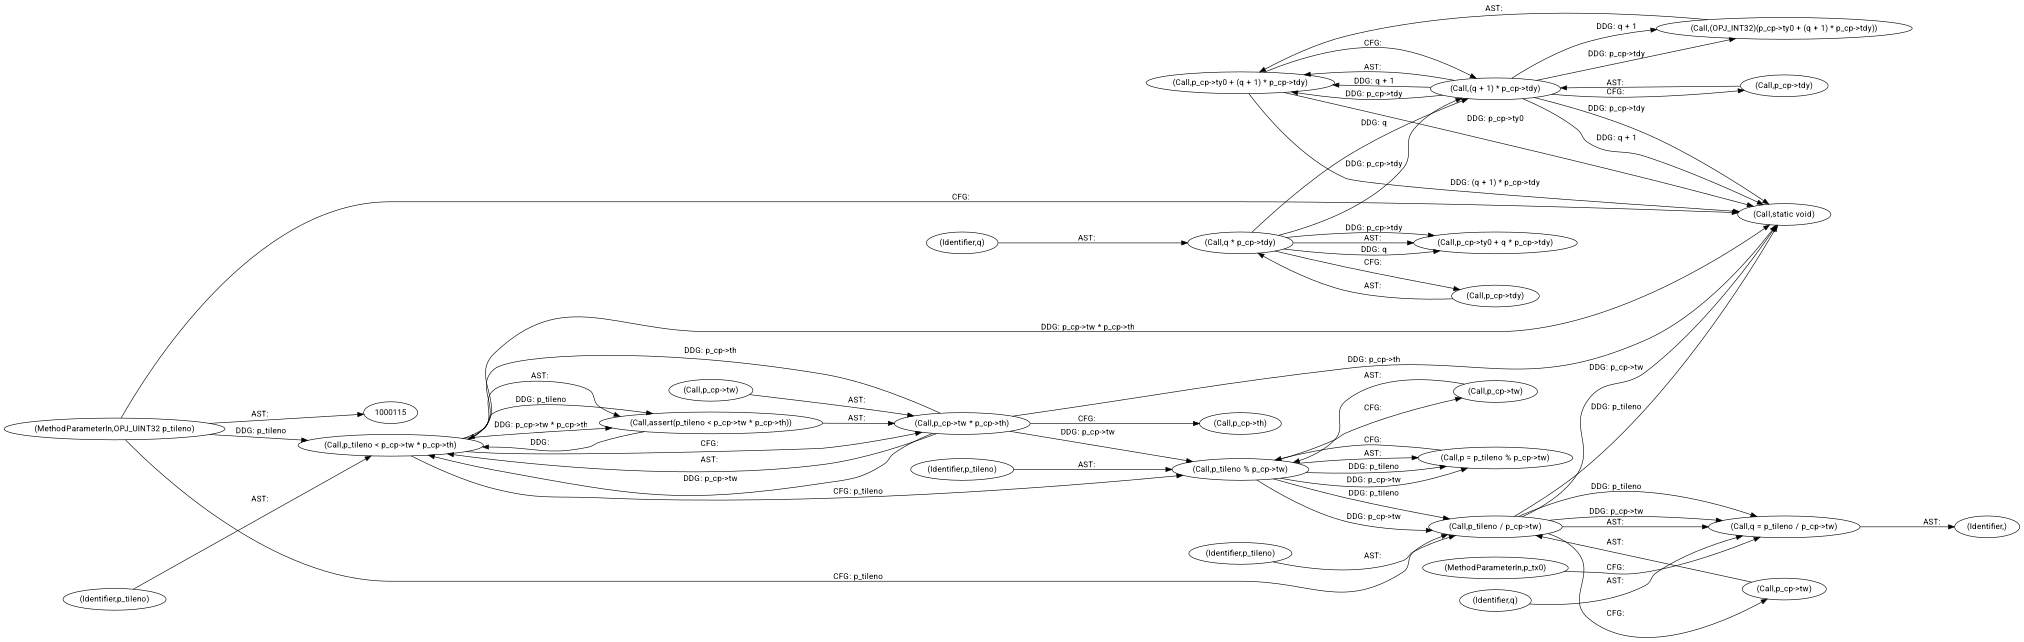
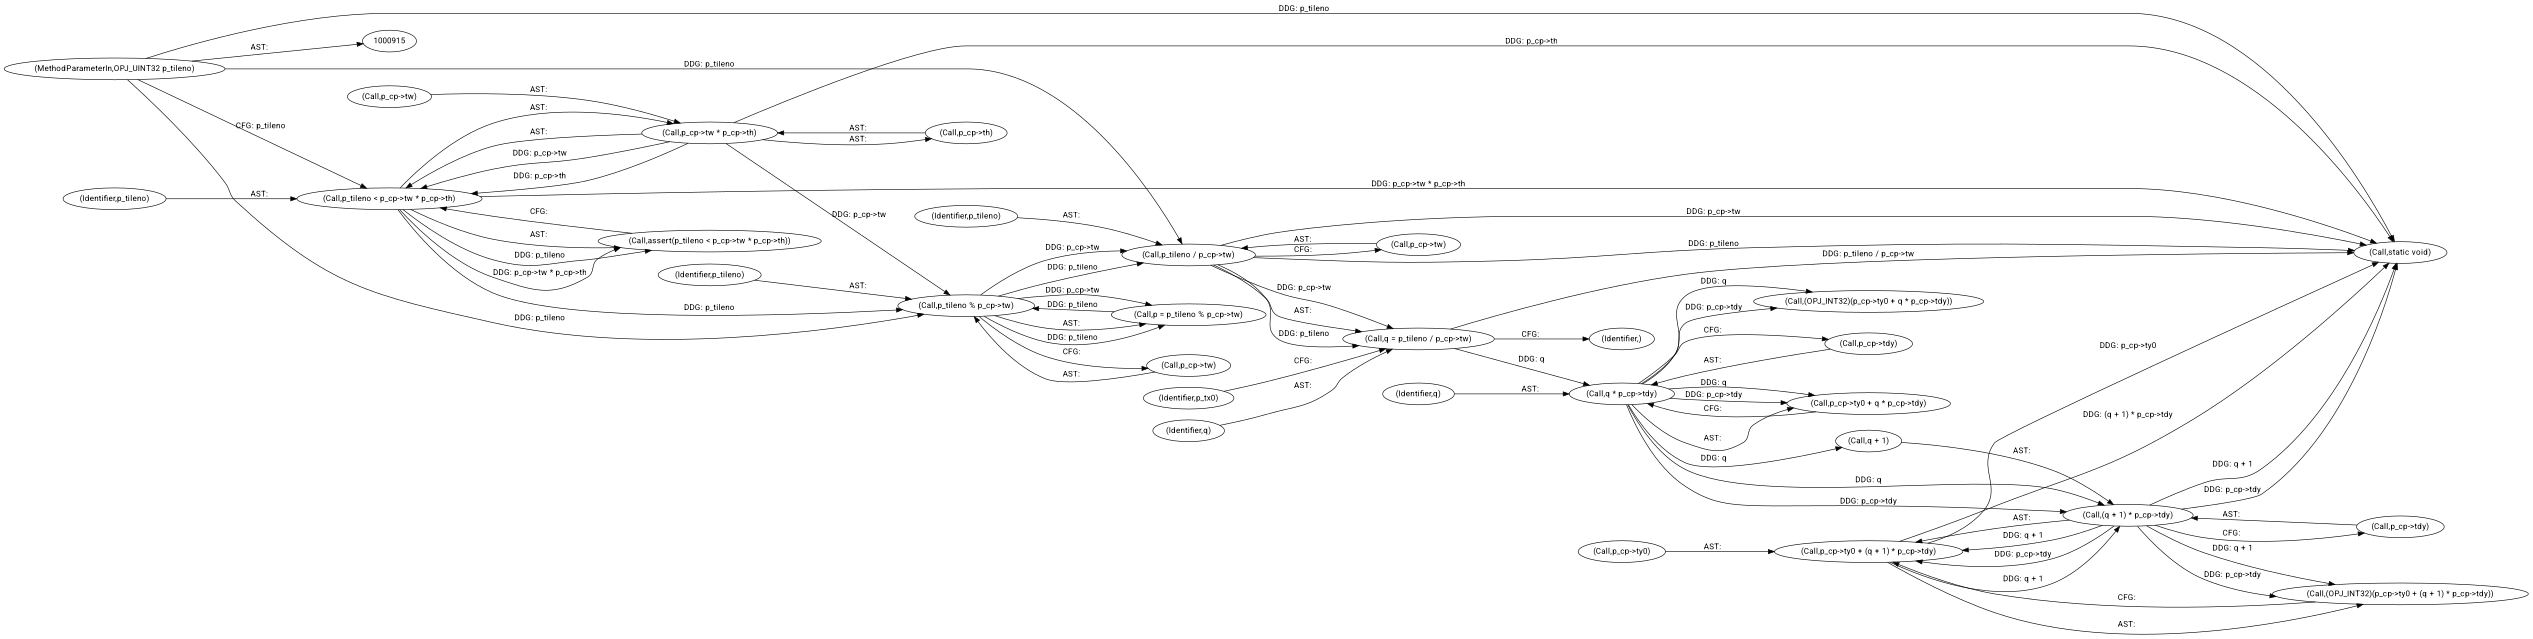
edge "(Call,(OPJ_INT32)(p_cp->ty0 + (q + 1) * p_cp->tdy))" -> "(Call,p_cp->ty0 + (q + 1) * p_cp->tdy)": label "AST: " -> "CFG: "
edge "(Call,p_cp->ty0 + (q + 1) * p_cp->tdy)" -> "(Call,(q + 1) * p_cp->tdy)": label "CFG: " -> "DDG: q + 1"
edge "(MethodParameterIn,OPJ_UINT32 p_tileno)" -> "(Call,static void)": label "CFG: " -> "DDG: p_tileno"
edge "(Call,q = p_tileno / p_cp->tw)" -> "(Call,static void)": added, label "DDG: p_tileno / p_cp->tw"
node "(Call,(OPJ_INT32)(p_cp->ty0 + q * p_cp->tdy))": added
edge "(MethodParameterIn,OPJ_UINT32 p_tileno)" -> "(Call,p_tileno % p_cp->tw)": added, label "DDG: p_tileno"
edge "(Call,q = p_tileno / p_cp->tw)" -> "(Call,q * p_cp->tdy)": added, label "DDG: q"
node "1000115": label "1000115" -> "1000915"
edge "(Call,p_cp->ty0 + q * p_cp->tdy)" -> "(Call,q * p_cp->tdy)": added, label "CFG:"
edge "(Call,p_cp->tw * p_cp->th)" -> "(Call,p_cp->th)": label "CFG: " -> "AST: "
edge "(Call,assert(p_tileno < p_cp->tw * p_cp->th))" -> "(Call,p_cp->tw * p_cp->th)": now "(Call,p_cp->th)" -> "(Call,p_cp->tw * p_cp->th)"
edge "(MethodParameterIn,OPJ_UINT32 p_tileno)" -> "(Call,p_tileno < p_cp->tw * p_cp->th)": label "DDG: p_tileno" -> "CFG: p_tileno"
edge "(Call,p = p_tileno % p_cp->tw)" -> "(Call,p_tileno % p_cp->tw)": label "CFG: " -> "DDG: p_tileno"
node "(Call,q + 1)": added
edge "(Call,assert(p_tileno < p_cp->tw * p_cp->th))" -> "(Call,p_tileno < p_cp->tw * p_cp->th)": label "DDG: " -> "CFG: "
edge "(Call,p_tileno < p_cp->tw * p_cp->th)" -> "(Call,p_cp->tw * p_cp->th)": label "CFG: " -> "AST: "
edge "(Call,p_tileno < p_cp->tw * p_cp->th)" -> "(Call,p_tileno % p_cp->tw)": label "CFG: p_tileno" -> "DDG: p_tileno"
edge "(Call,q = p_tileno / p_cp->tw)" -> "(Identifier,)": label "AST: " -> "CFG: "
node "(Call,p_cp->ty0)": added
node "(MethodParameterIn,p_tx0)": label "(MethodParameterIn,p_tx0)" -> "(Identifier,p_tx0)"
edge "(MethodParameterIn,OPJ_UINT32 p_tileno)" -> "(Call,p_tileno / p_cp->tw)": label "CFG: p_tileno" -> "DDG: p_tileno"
edge "(Call,p_cp->ty0 + (q + 1) * p_cp->tdy)" -> "(Call,(OPJ_INT32)(p_cp->ty0 + (q + 1) * p_cp->tdy))": added, label "AST:"
